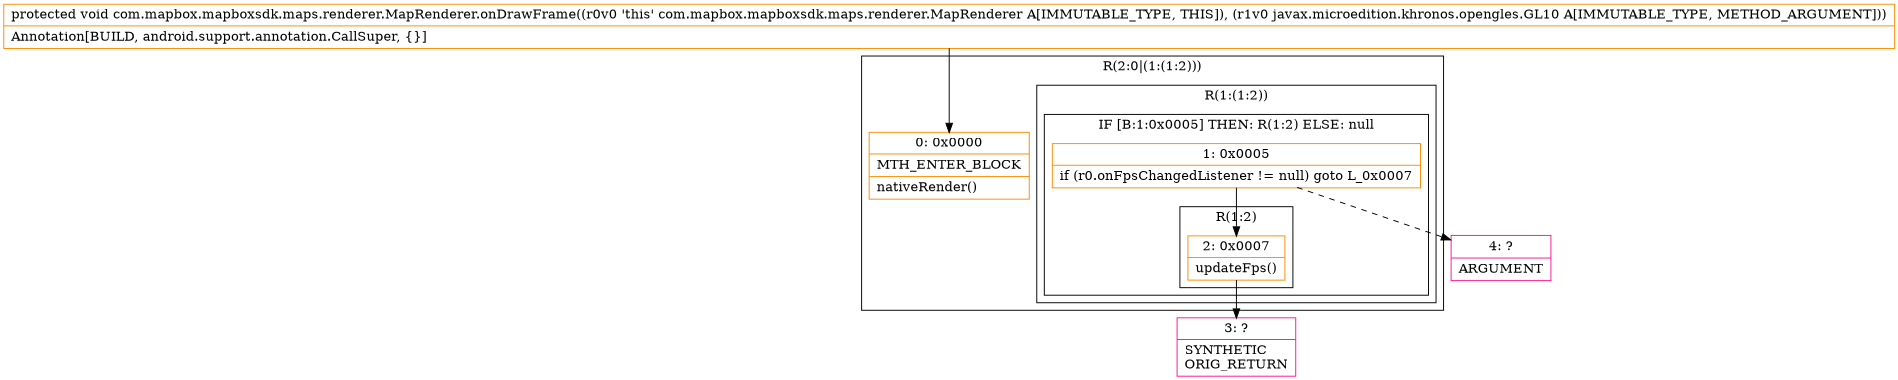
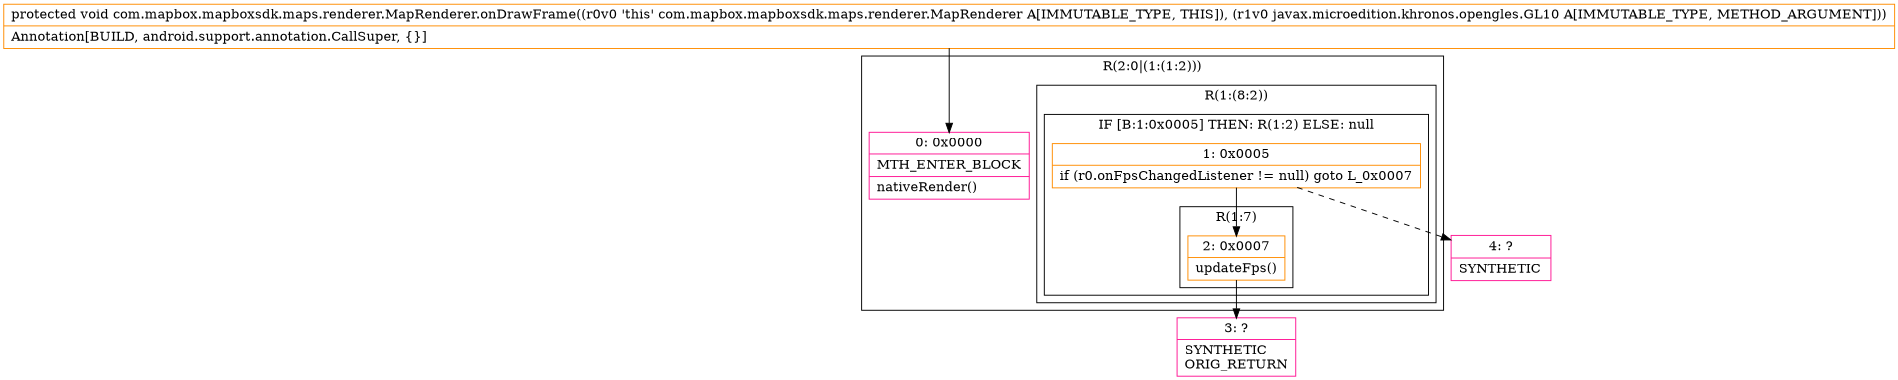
cluster "R(1:(1:2))": label "R(1:(1:2))" -> "R(1:(8:2))"
node "0: 0x0000": color darkorange -> deeppink
cluster "R(1:2)": label "R(1:2)" -> "R(1:7)"
node "4: ?": text "ARGUMENT" -> "SYNTHETIC"
